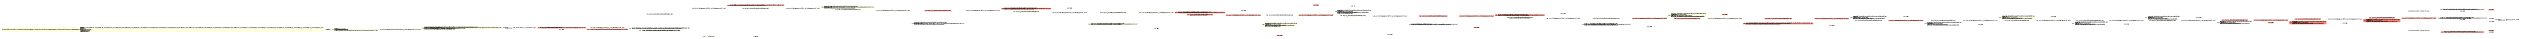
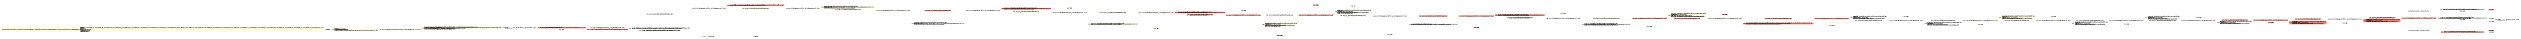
node "56: 0x0108": fillcolor salmon -> white
